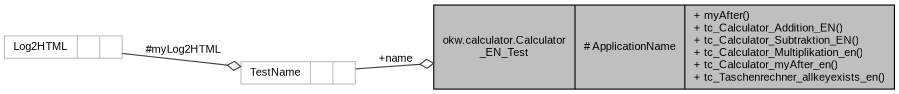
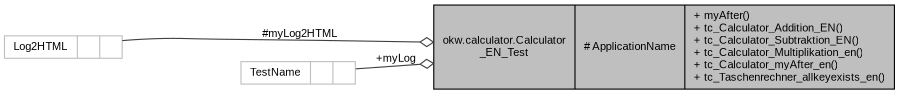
edge "Log2HTML" -> "TestName": now "Log2HTML" -> "okw.calculator.Calculator"
edge "TestName" -> "okw.calculator.Calculator": label " +name" -> " +myLog"
